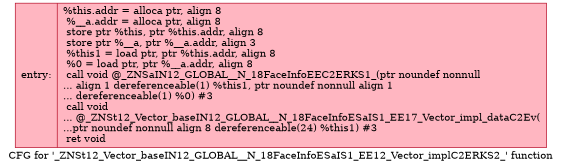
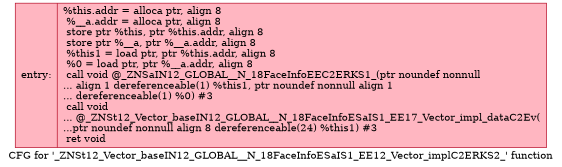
node "entry:": text "store ptr %__a, ptr %__a.addr, align 3" -> "store ptr %__a, ptr %__a.addr, align 8"
